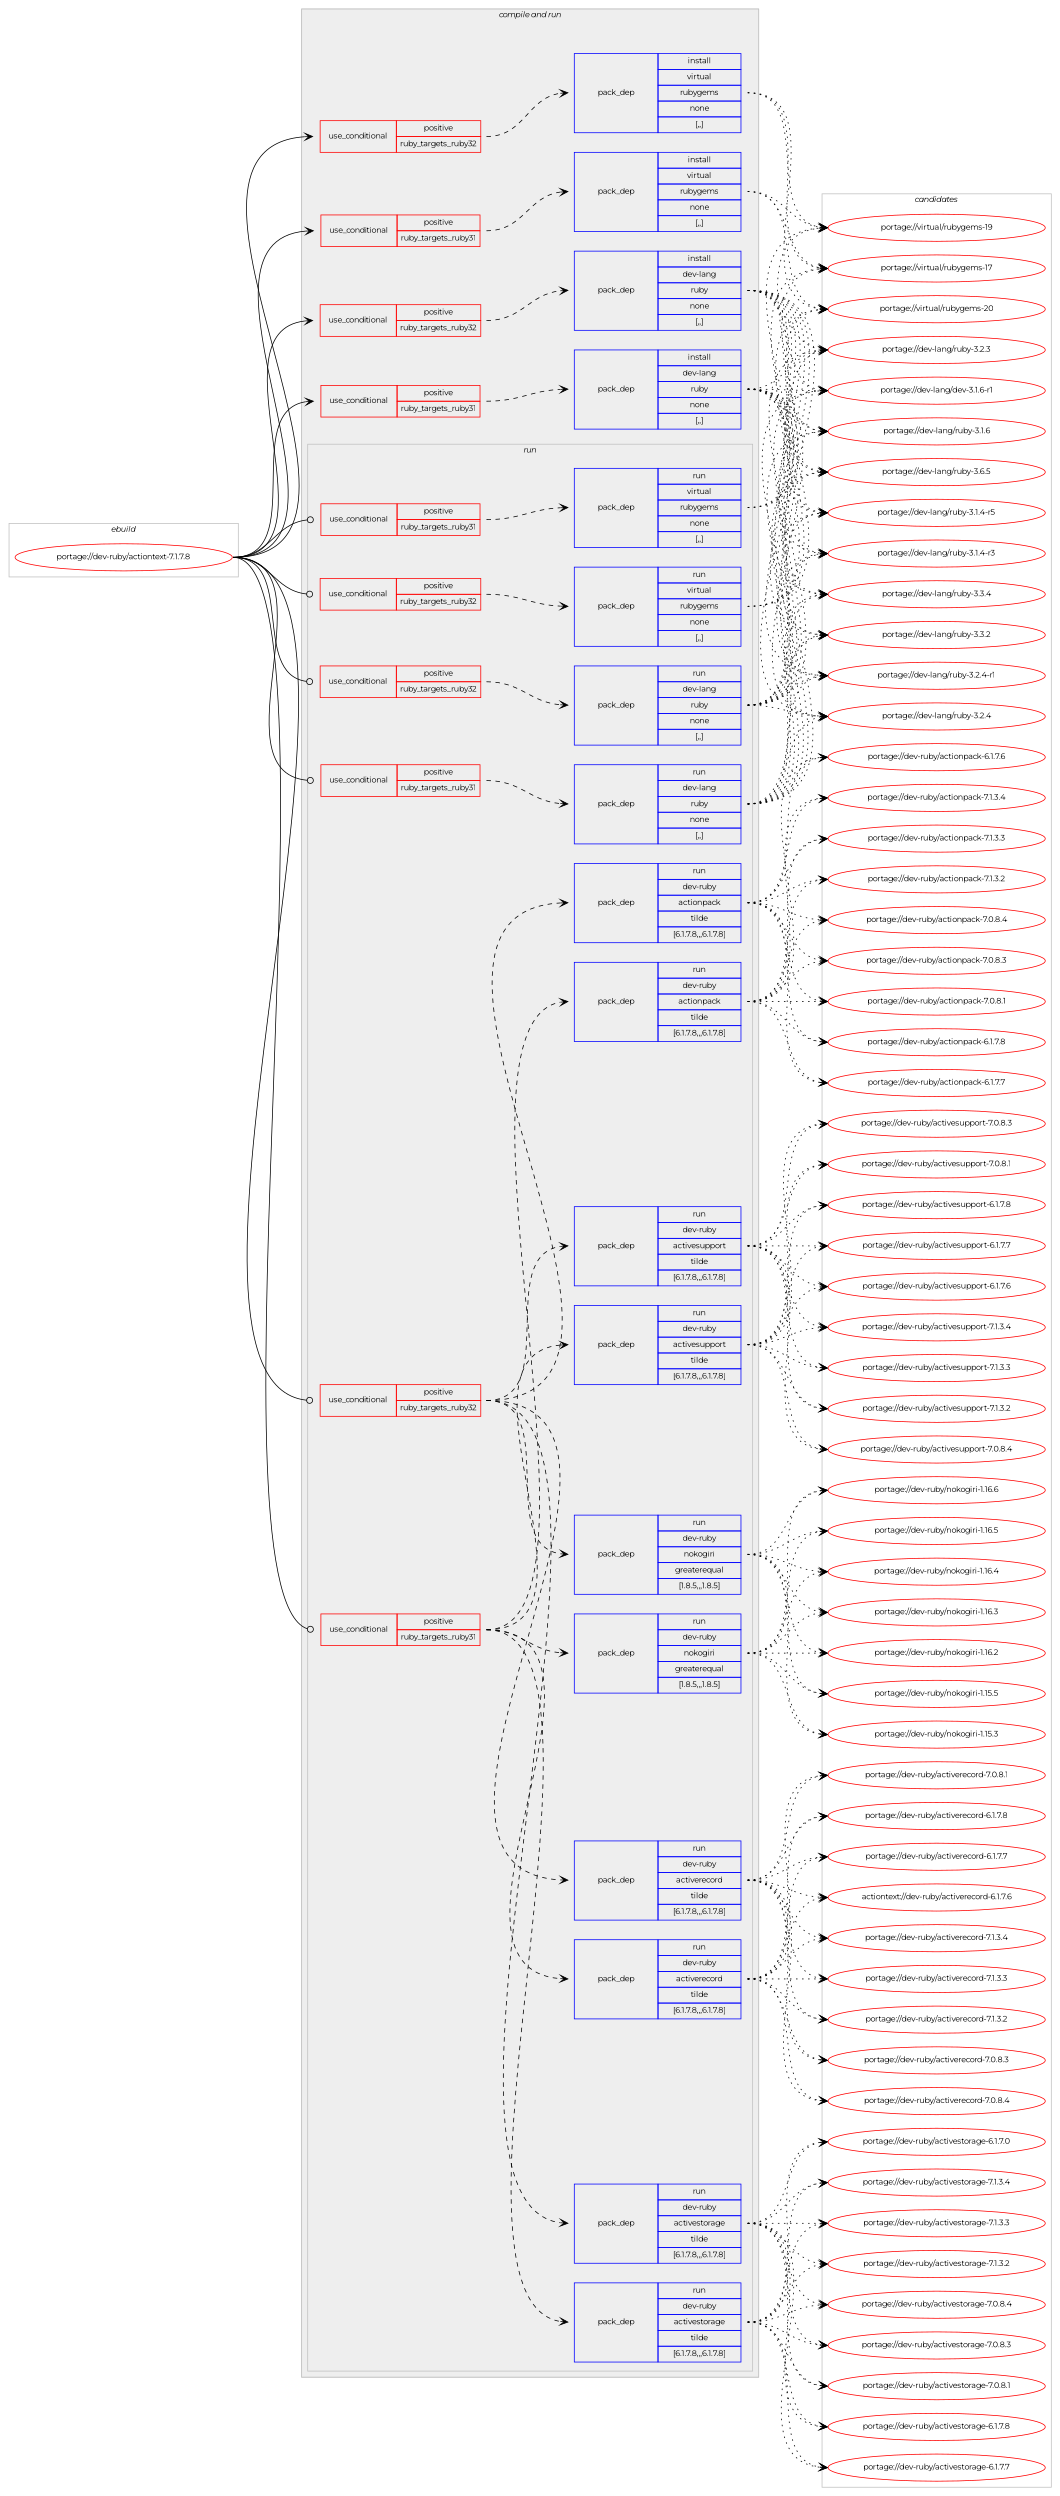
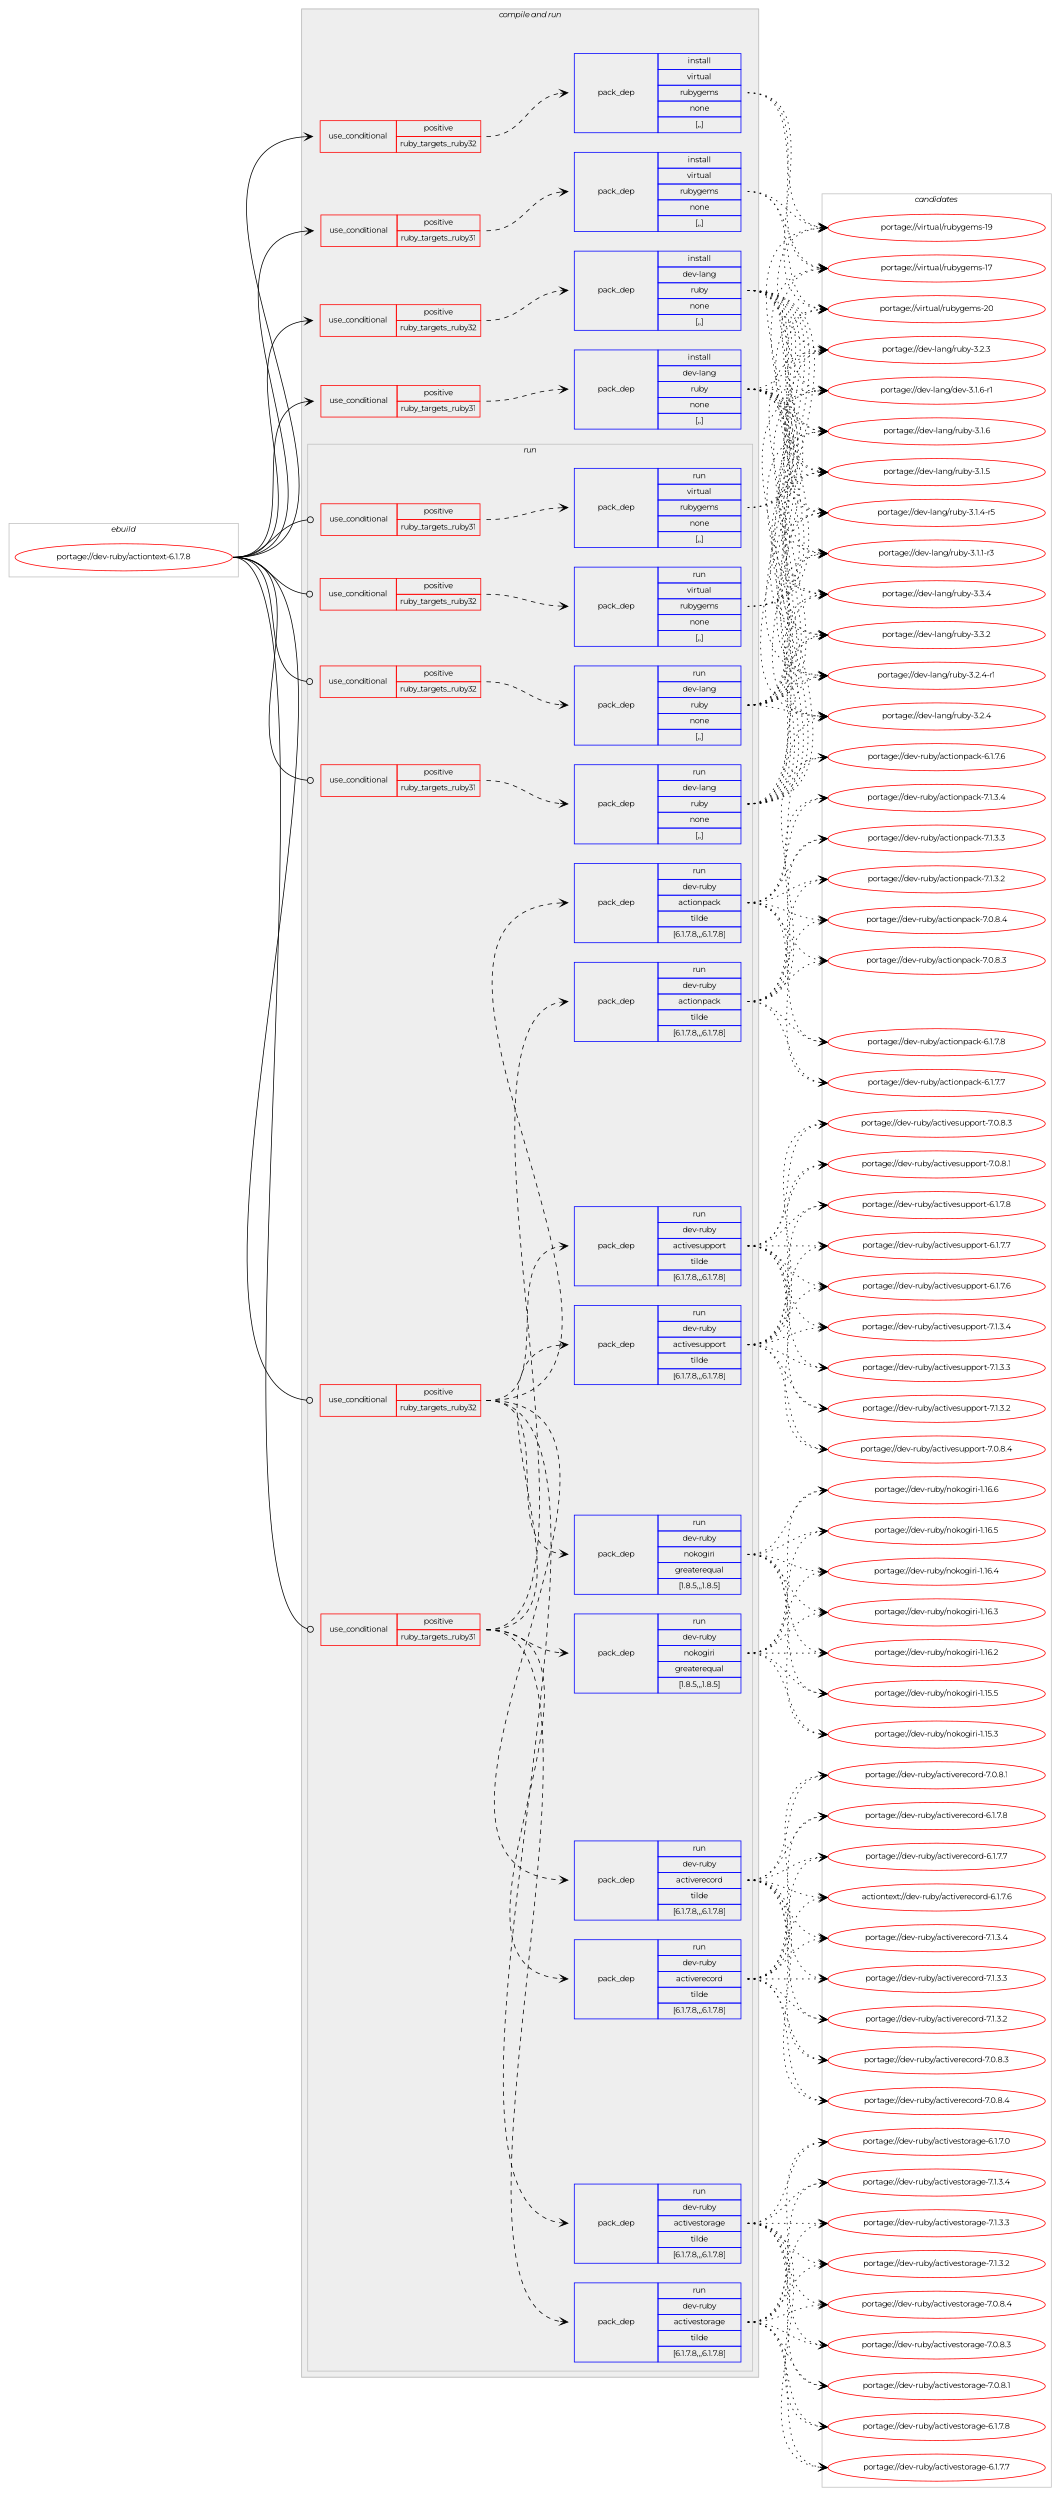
node "portage://dev-lang/ruby-3.6.5": label "portage://dev-lang/ruby-3.6.5" -> "portage://dev-lang/ruby-3.1.5"
node "portage://dev-lang/ruby-3.1.4-r3": label "portage://dev-lang/ruby-3.1.4-r3" -> "portage://dev-lang/ruby-3.1.1-r3"
node "portage://dev-ruby/actiontext-7.1.7.8": label "portage://dev-ruby/actiontext-7.1.7.8" -> "portage://dev-ruby/actiontext-6.1.7.8"
node "portage://dev-ruby/actionpack-7.0.8.1": removed
